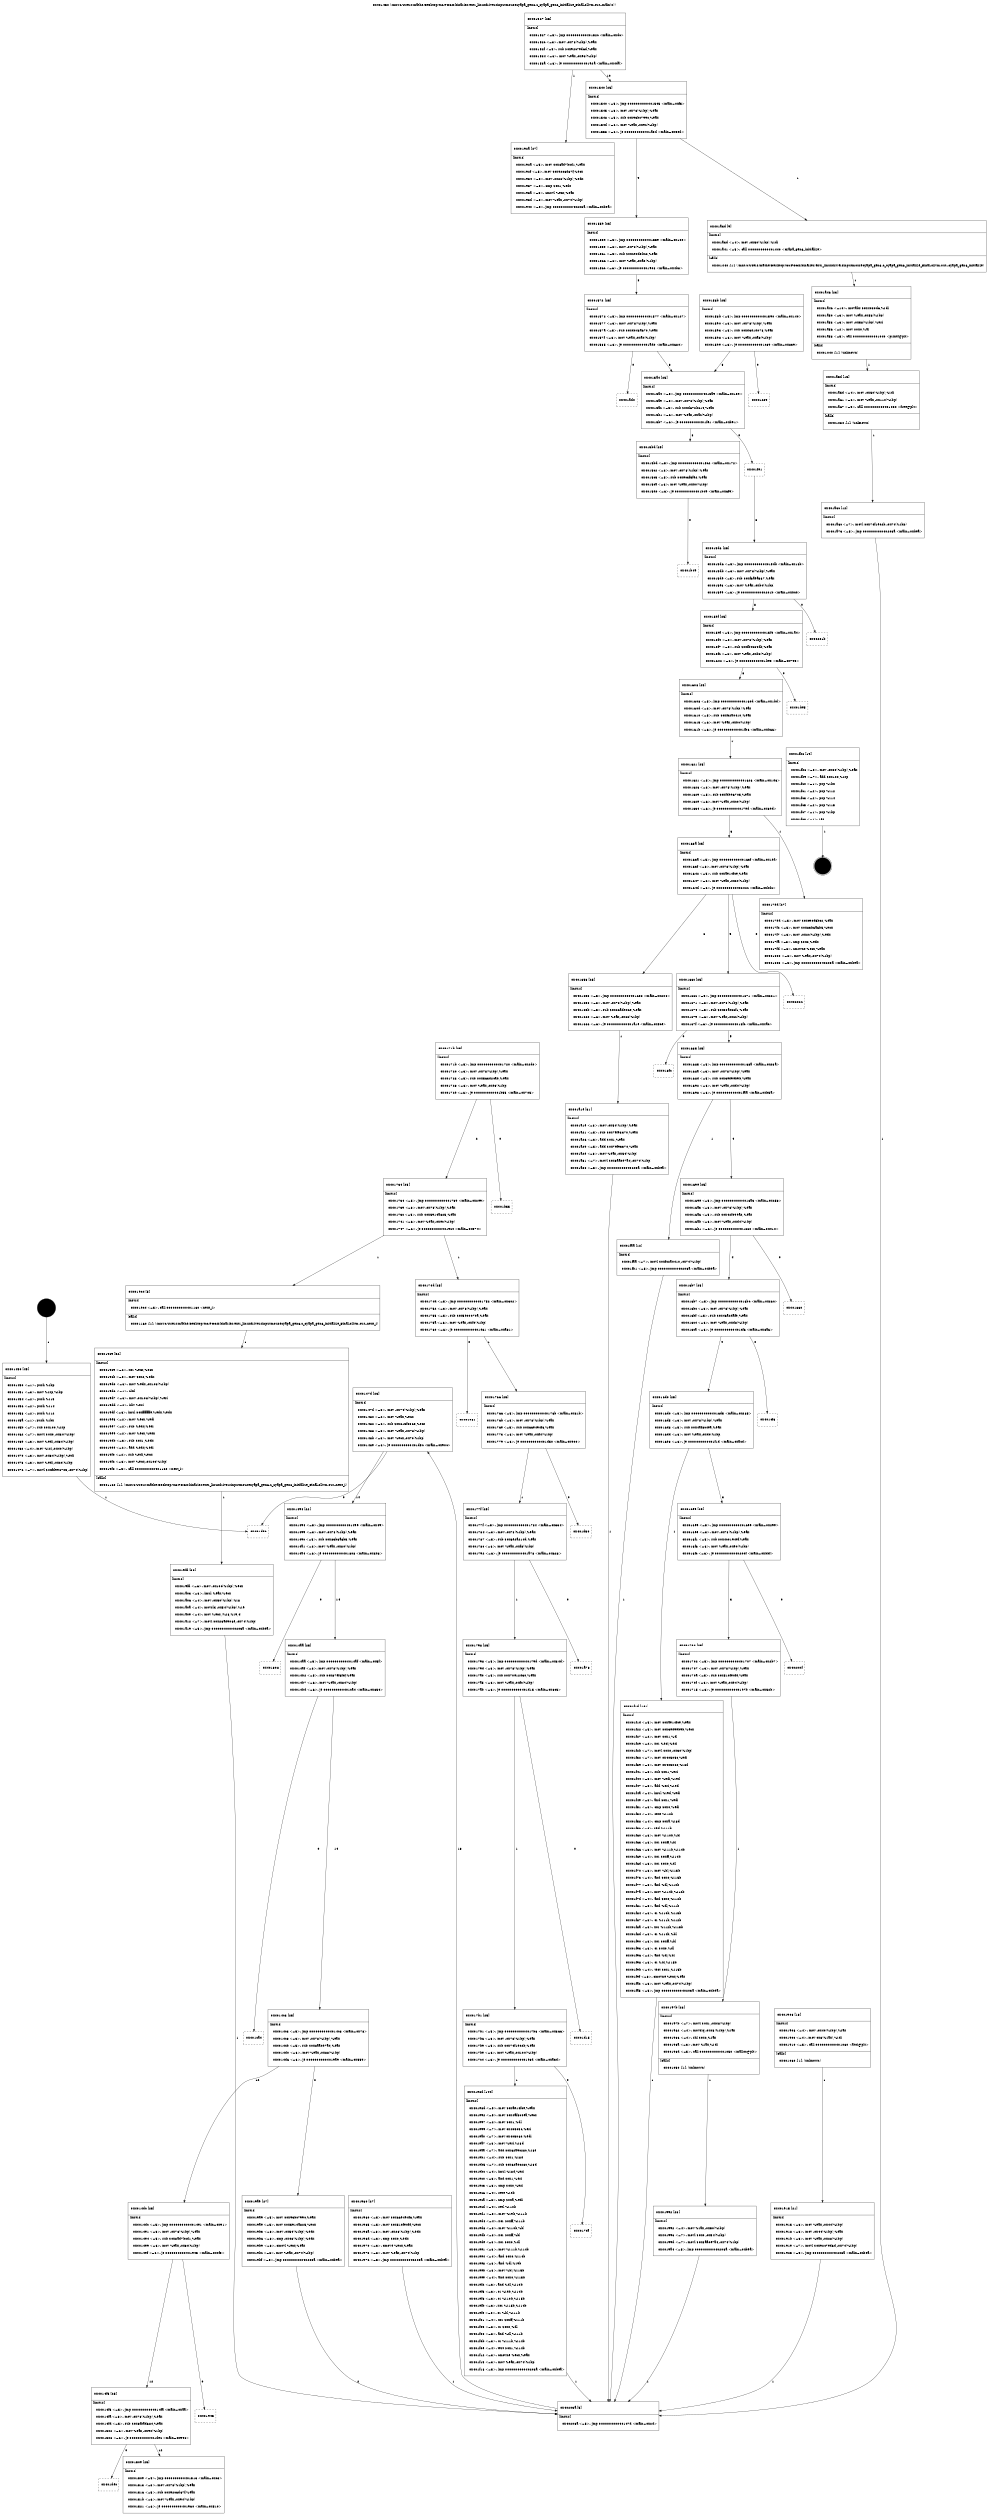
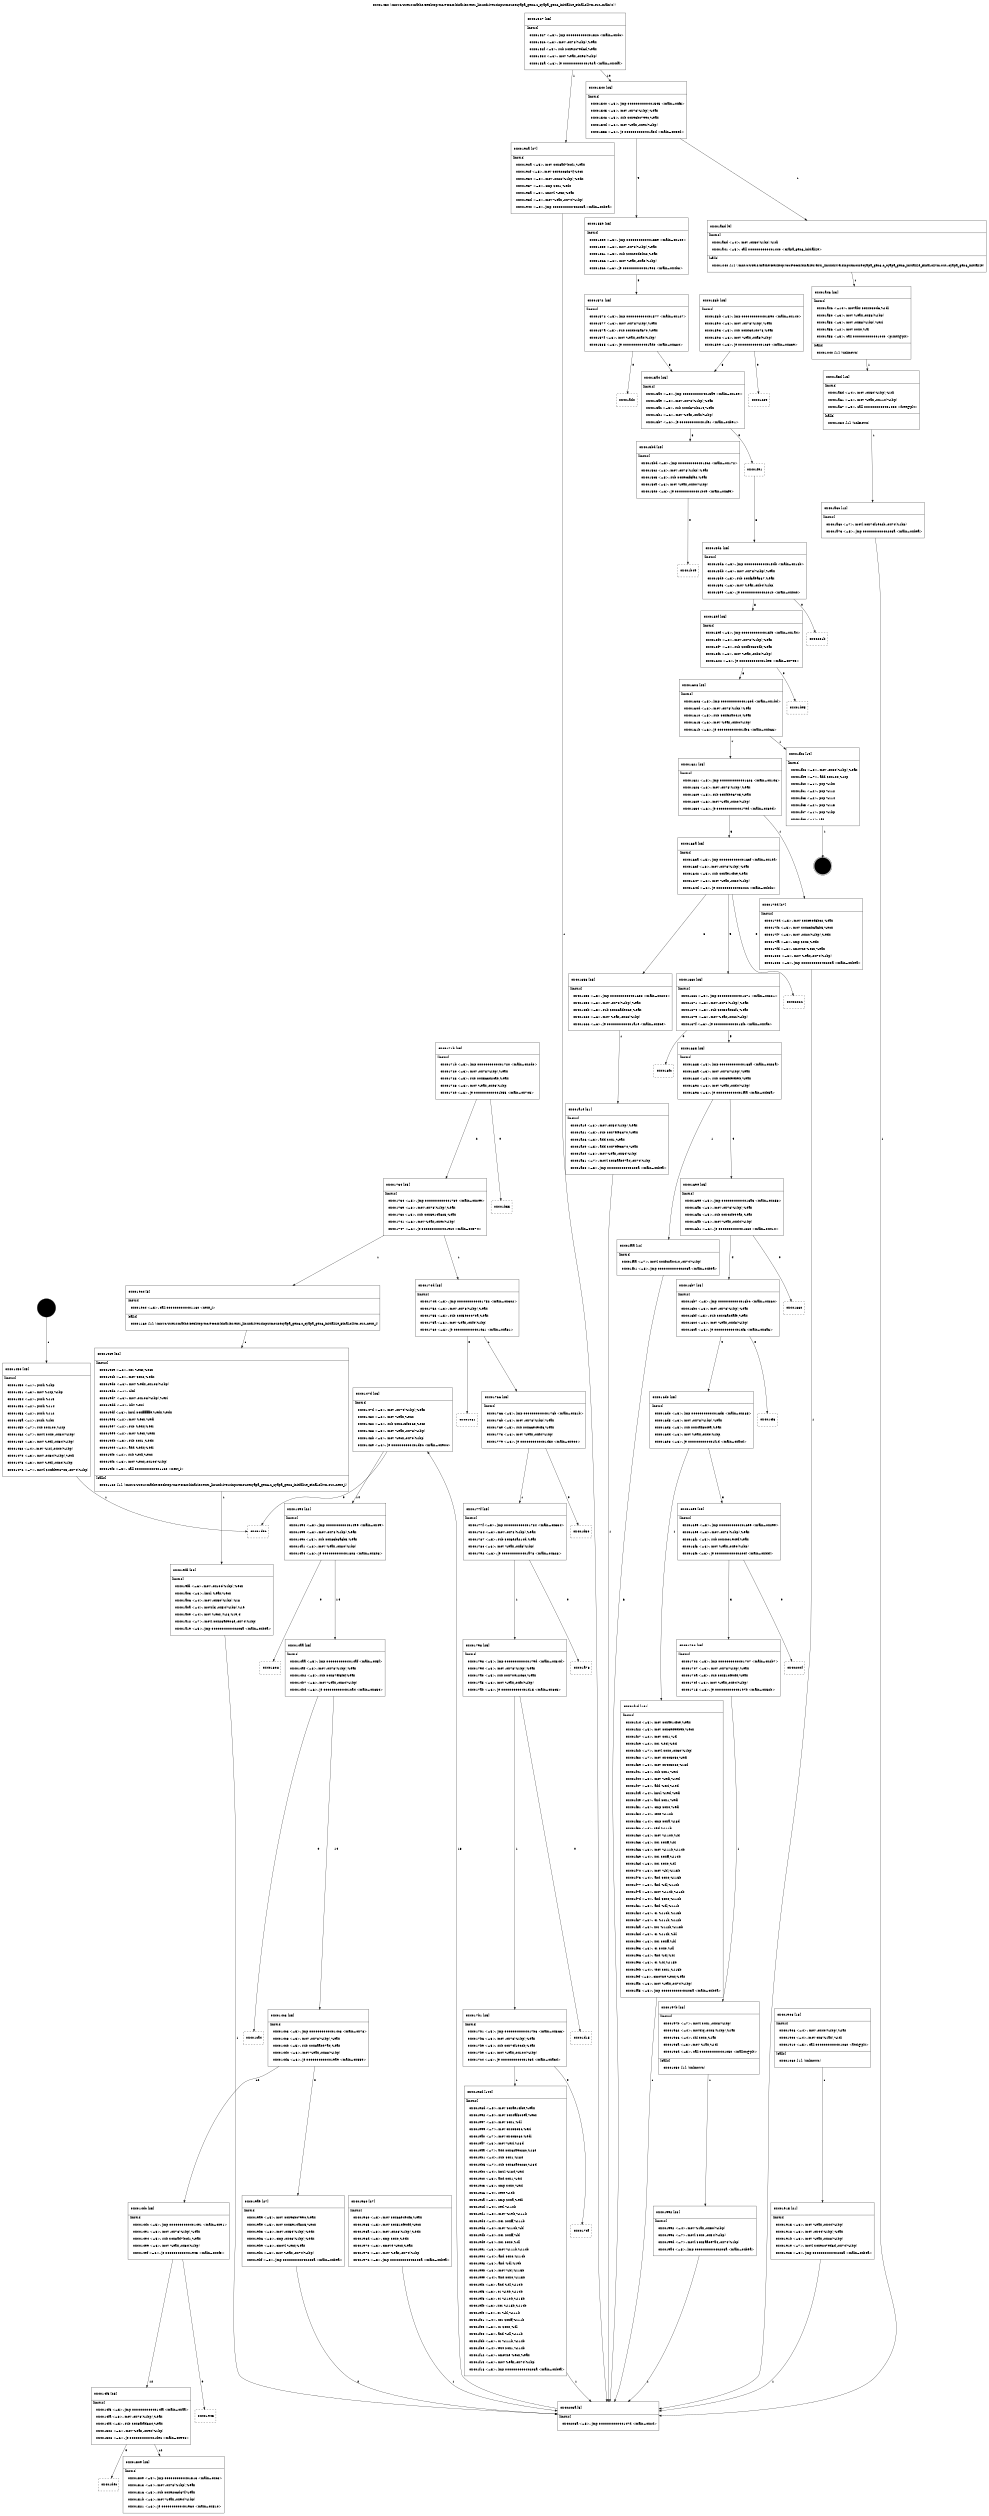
edge "0x401608 [25]" -> "0x401fb6 [19]": added, label "1"
edge "0x40192a [27]" -> "0x40203a [5]": added, label "1"
edge "0x401faa [12]" -> "0x40203a [5]": label " 1" -> " 6"
edge "0x4017ed [27]" -> "0x40203a [5]": added, label "1"
